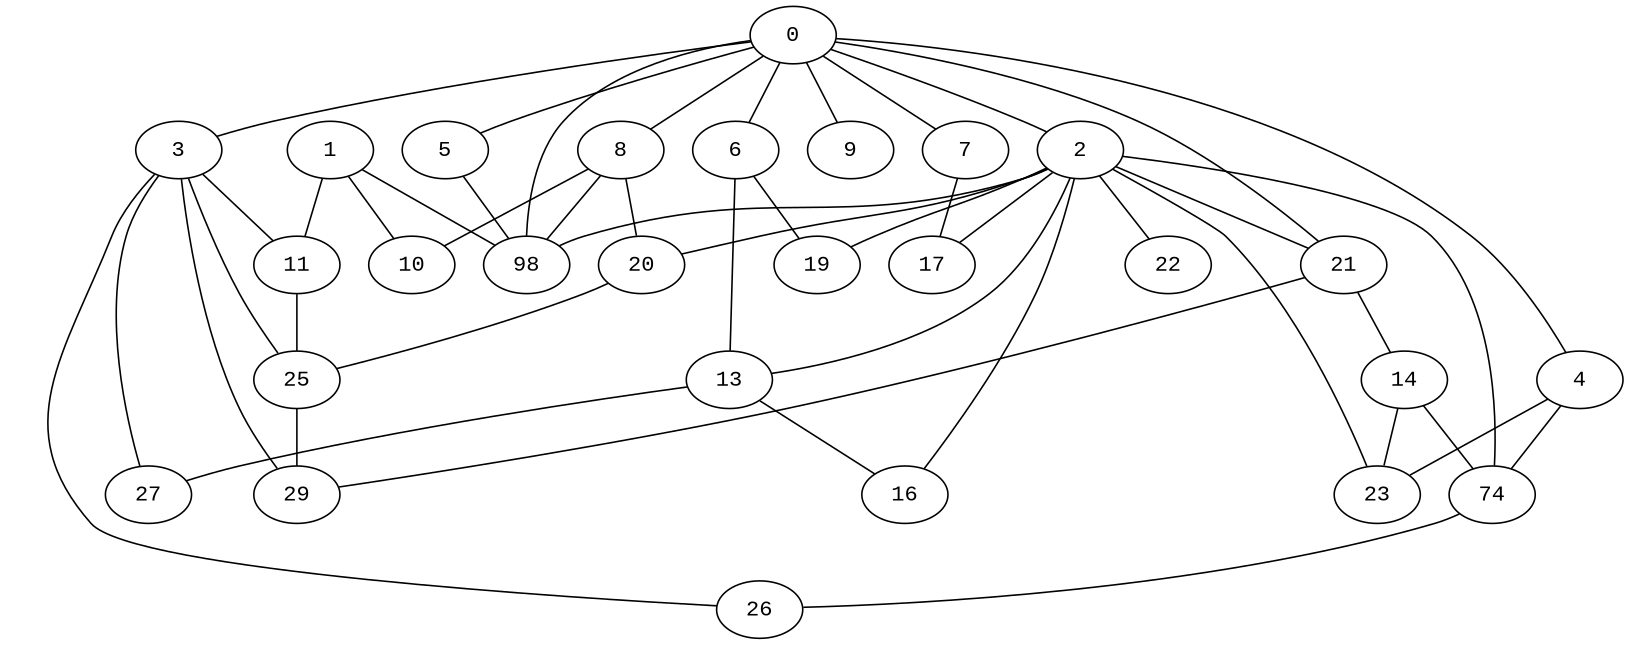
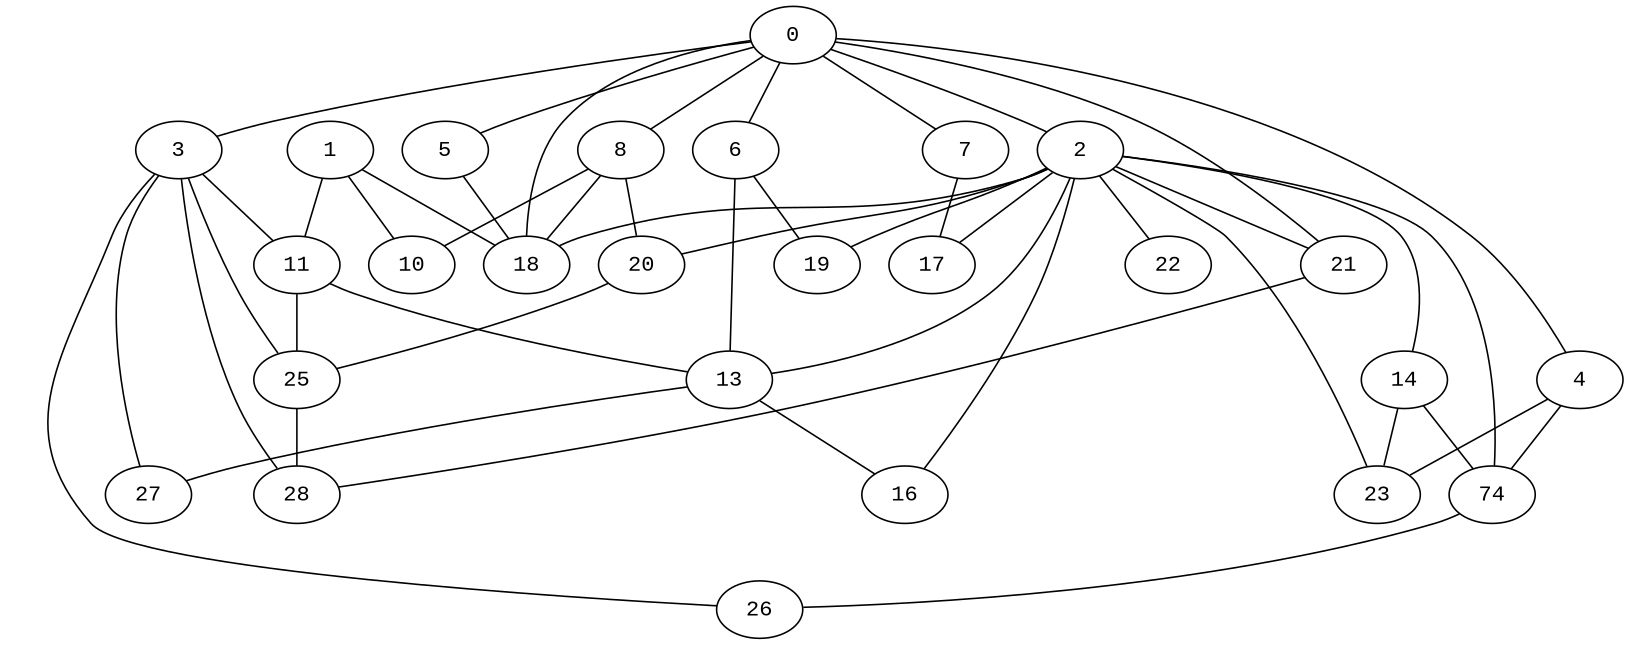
node "9": removed
node "98": label "98" -> "18"
edge "21" -- "14": now "2" -- "14"
edge "11" -- "13": added
node "29": label "29" -> "28"
